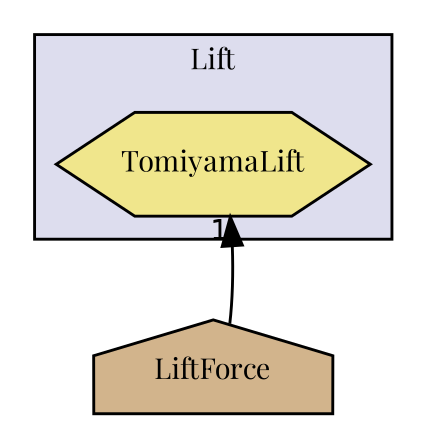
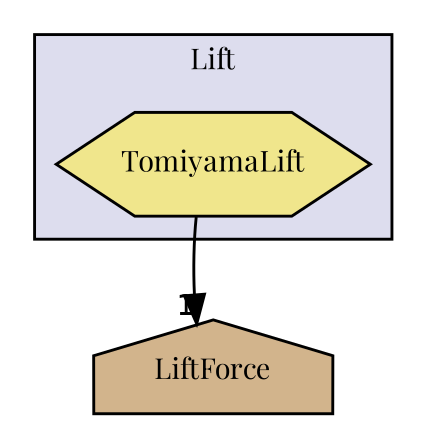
edge "LiftForce" -> "TomiyamaLift": reversed
